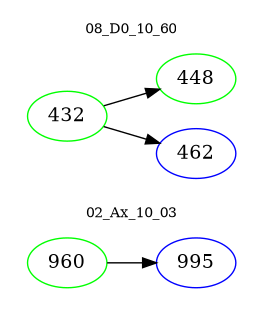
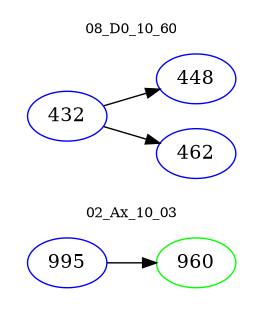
node "448": color green -> blue
node "432": color green -> blue
edge "960" -> "995": reversed
